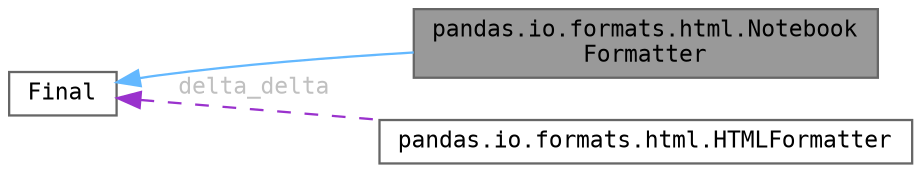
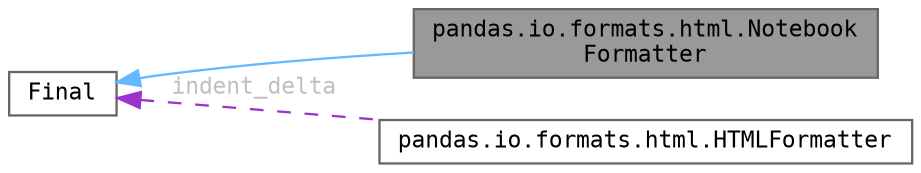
edge "pandas.io.formats.html.HTMLFormatter" -> "Final": label " delta_delta" -> " indent_delta"
